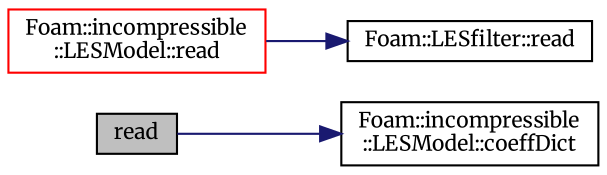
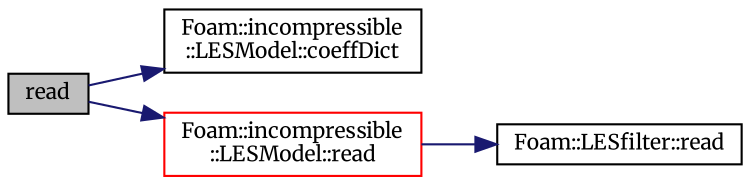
edge "read" -> "Foam::incompressible ::LESModel::read": added
